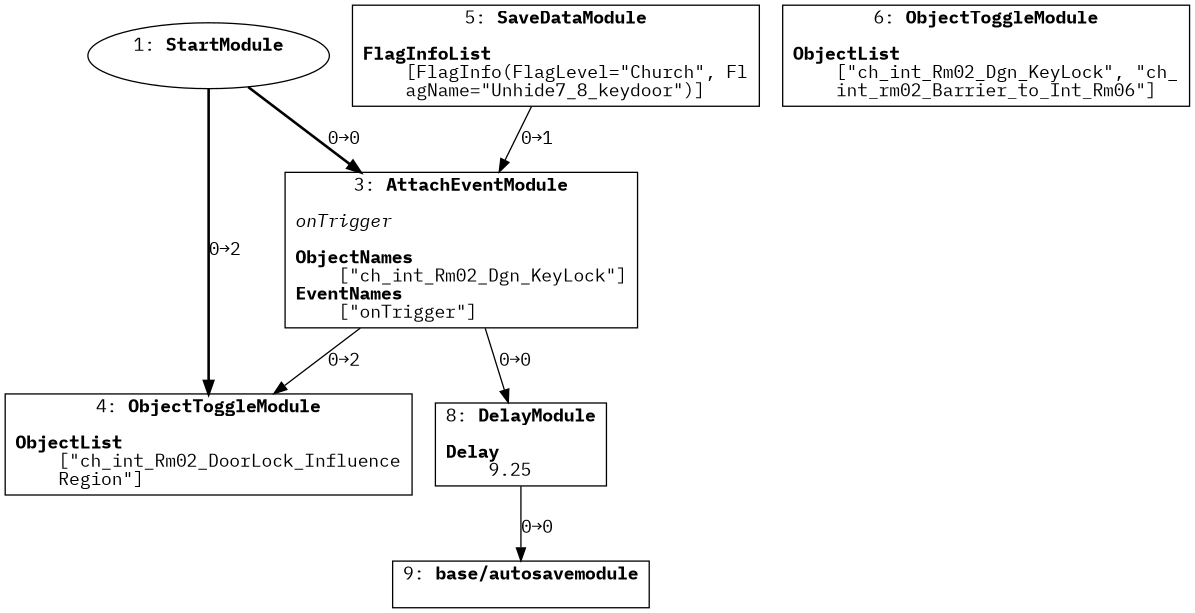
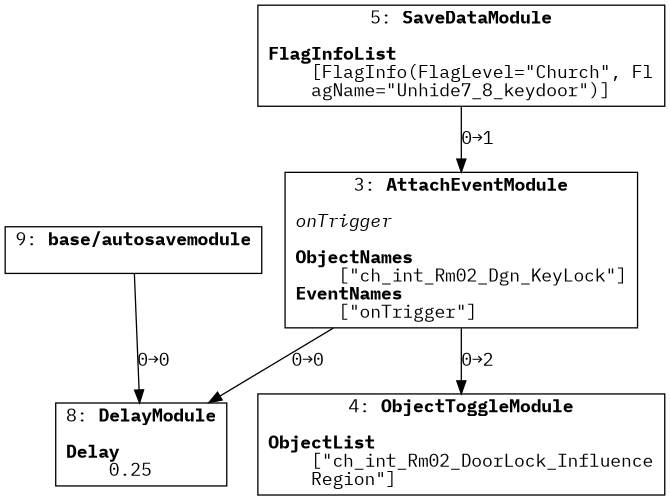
node "1:": removed
node "6:": removed
node "8:": text "9.25" -> "0.25"
edge "8:" -> "9:": reversed
